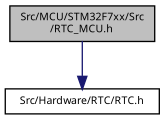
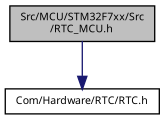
node "Src/Hardware/RTC/RTC.h": label "Src/Hardware/RTC/RTC.h" -> "Com/Hardware/RTC/RTC.h"
